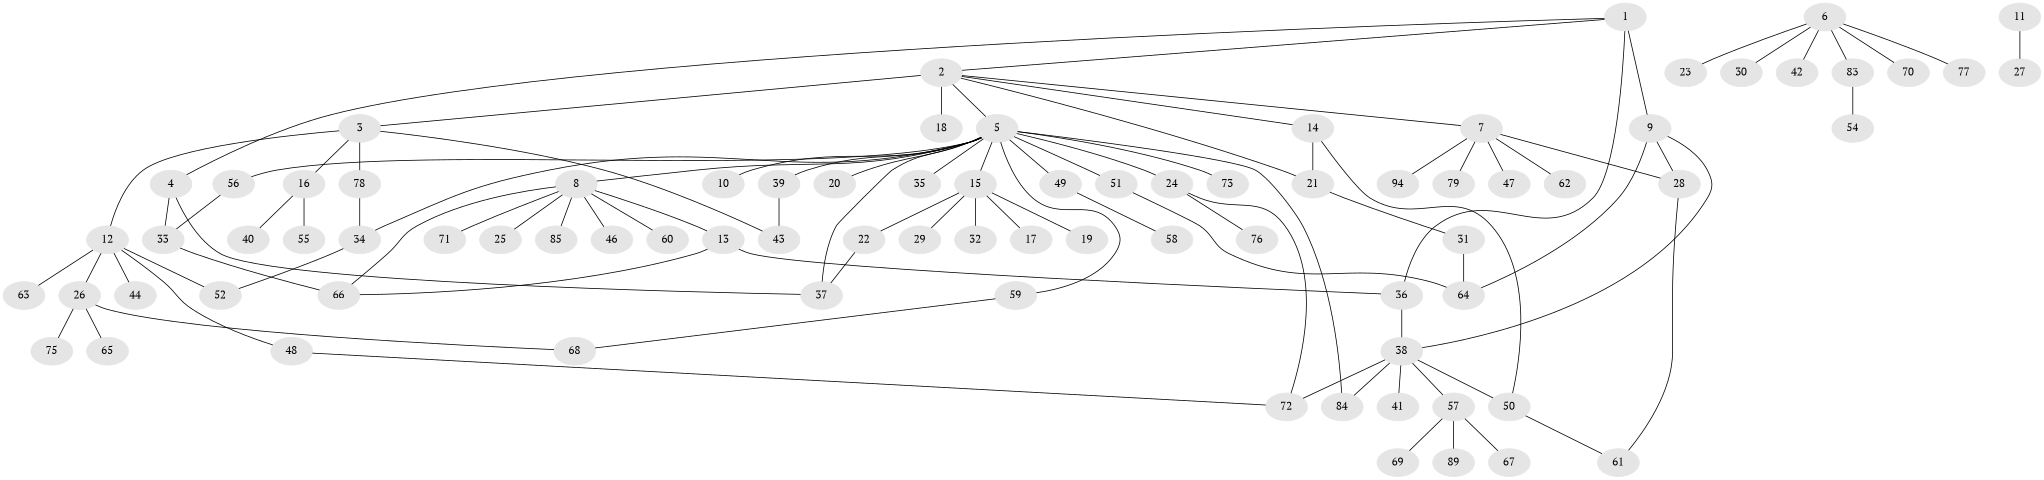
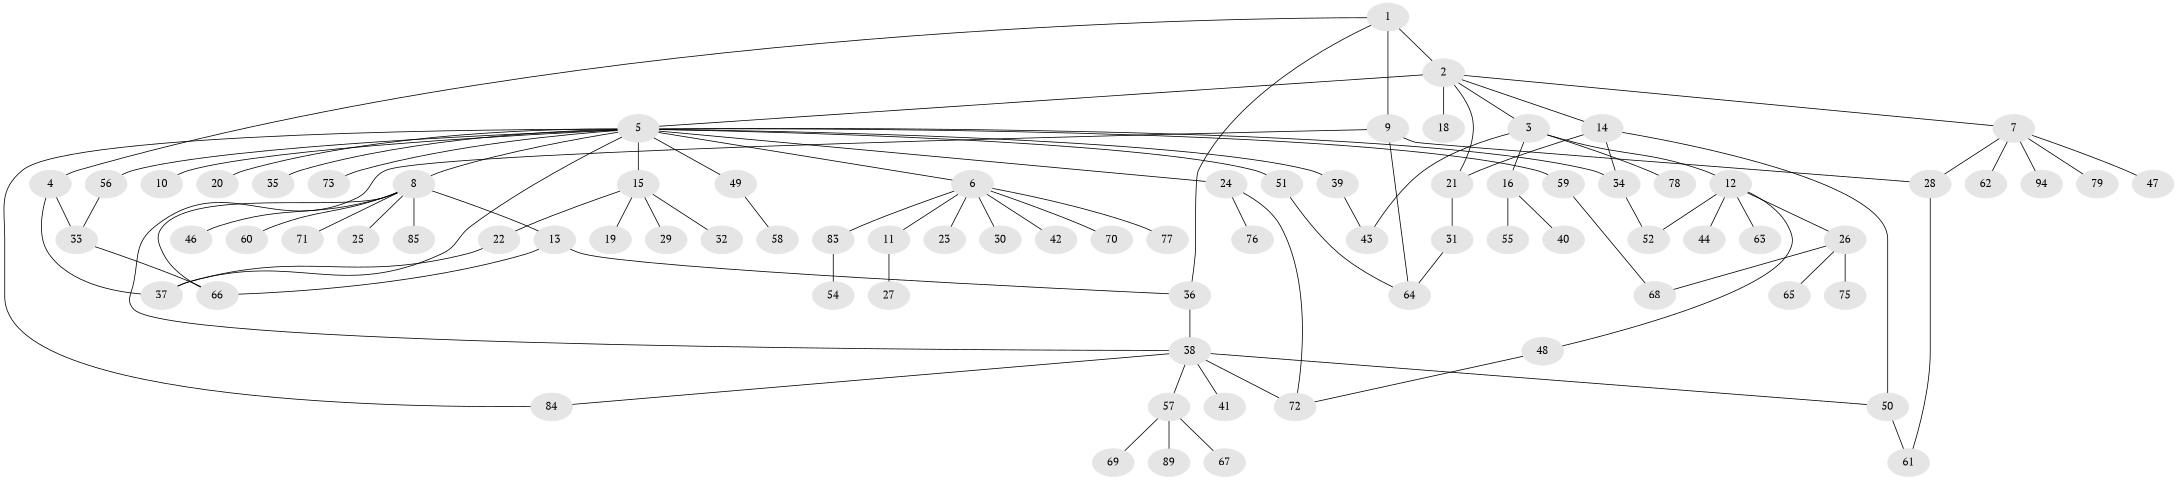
edge "5" -- "6": added
edge "78" -- "34": now "14" -- "34"
edge "6" -- "11": added
node "17": removed
